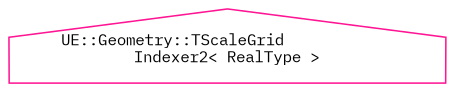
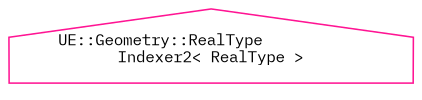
node "UE::Geometry::TScaleGrid Indexer2< RealType >": label "UE::Geometry::TScaleGrid Indexer2< RealType >" -> "UE::Geometry::RealType Indexer2< RealType >"
